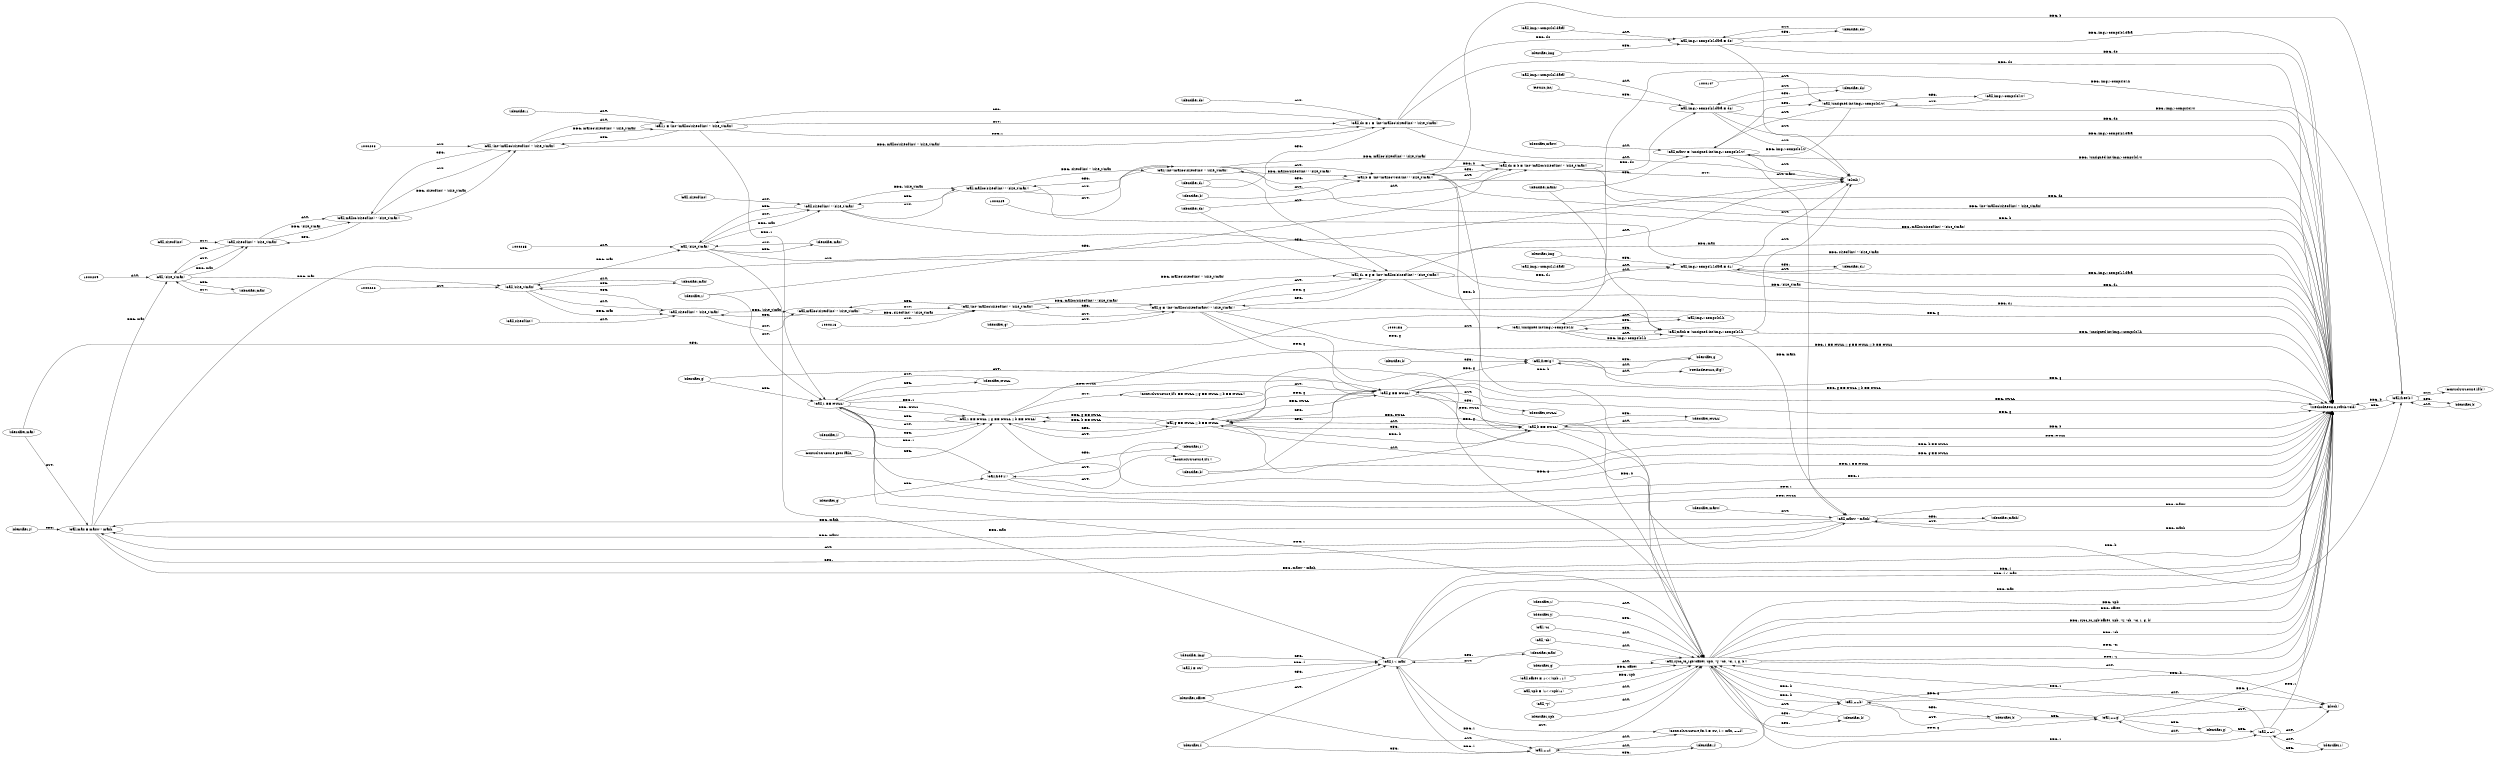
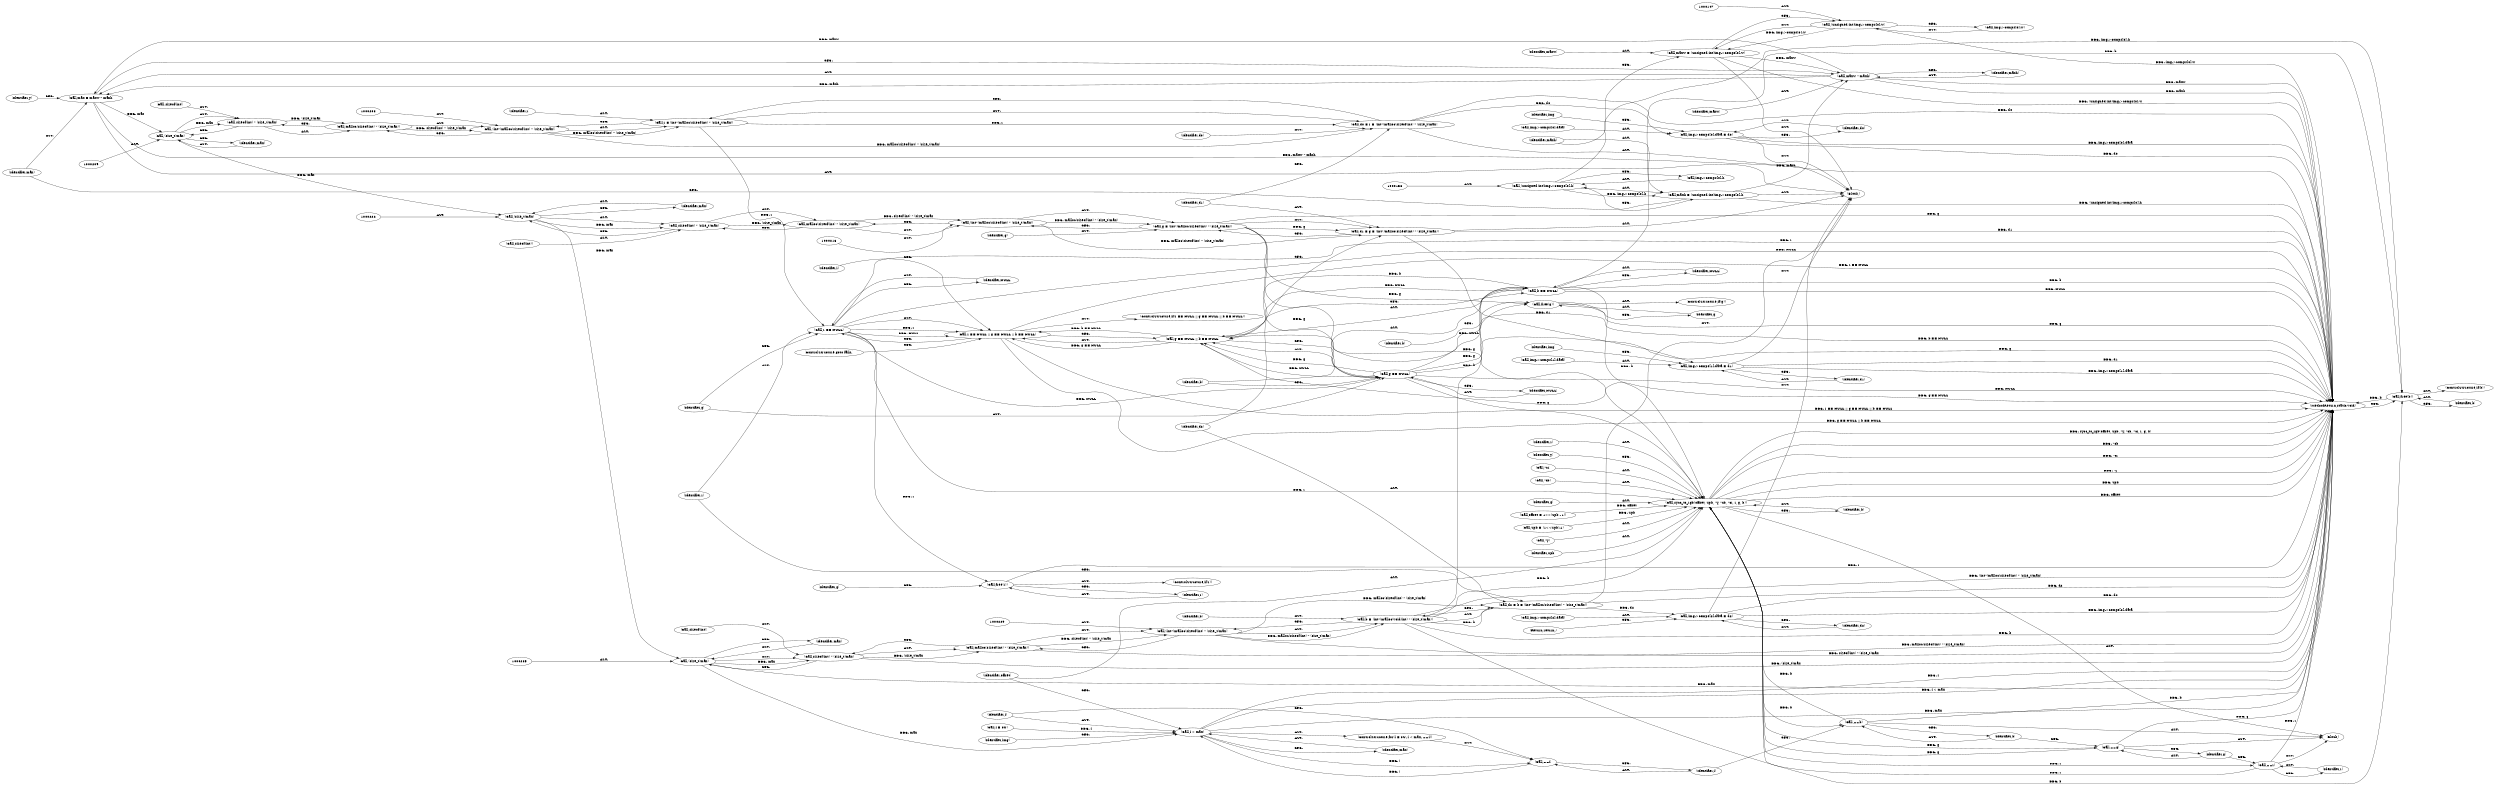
node "(Return,int;)": label "(Return,int;)" -> "(Return,return;)"
edge "(Call,maxw = (unsigned int)img->comps[0].w)" -> "(Call,maxw * maxh)": label "AST: maxw" -> "DDG: maxw"
node "(Call,g = (int*)malloc(sizeof(maxw) * (size_t)max))": label "(Call,g = (int*)malloc(sizeof(maxw) * (size_t)max))" -> "(Call,g = (int*)malloc(sizeof(int) * (size_t)max))"
node "(MethodReturn,if(g))": label "(MethodReturn,if(g))" -> "(ControlStructure,if(g))"
edge "(Call,++i)" -> "(ControlStructure,for(i = 0U; i < max; ++i))": reversed
